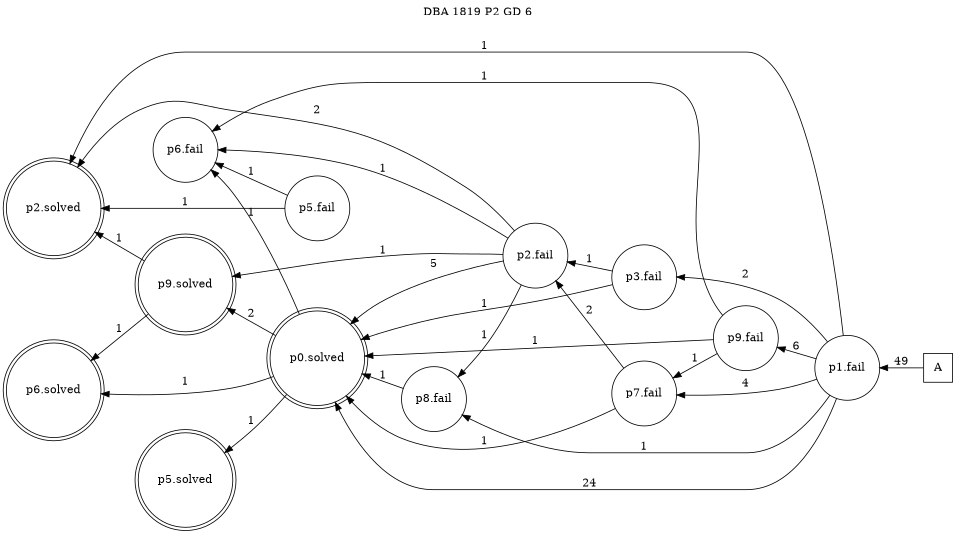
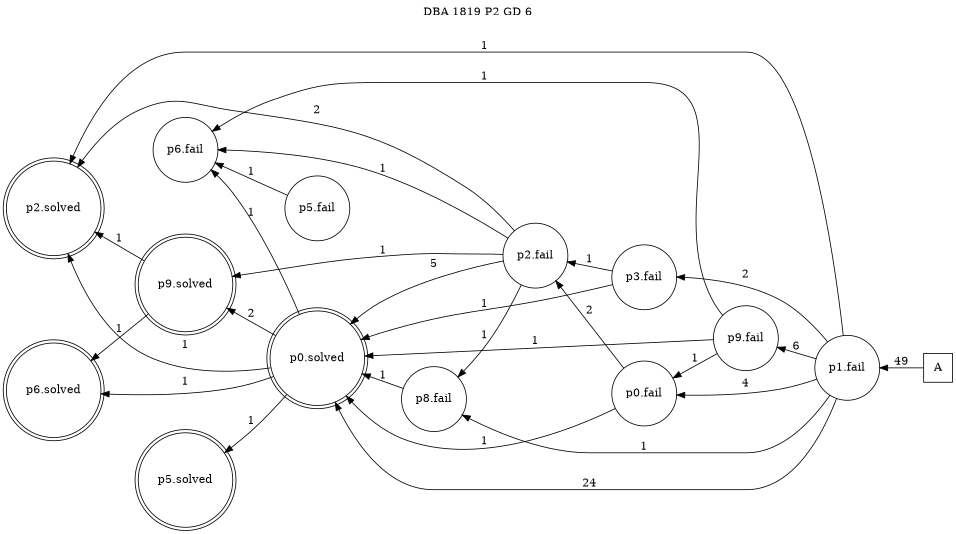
edge "p5.fail" -> "p2.solved": now "p0.solved" -> "p2.solved"
node "p7.fail": label "p7.fail" -> "p0.fail"
